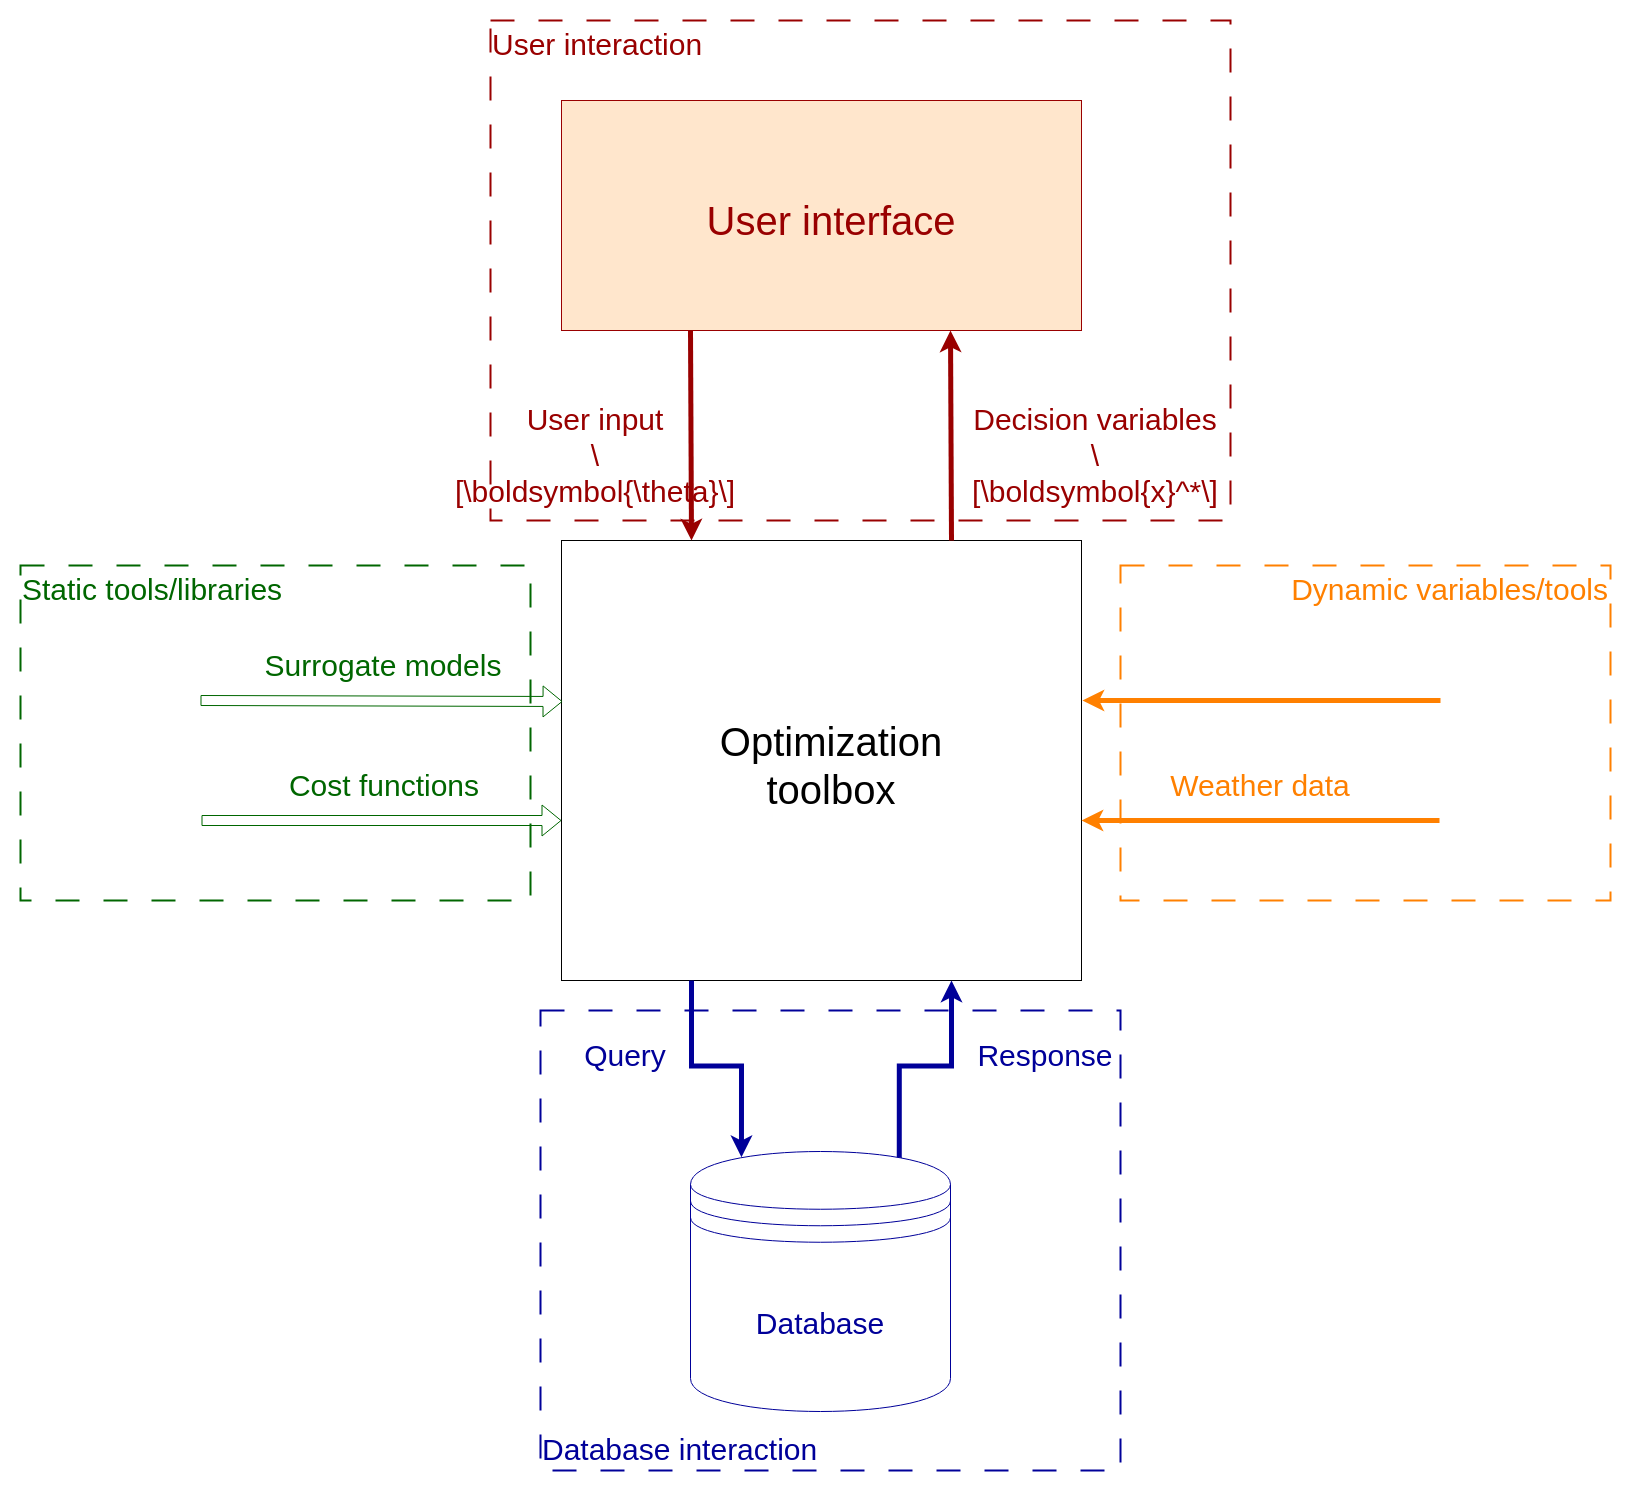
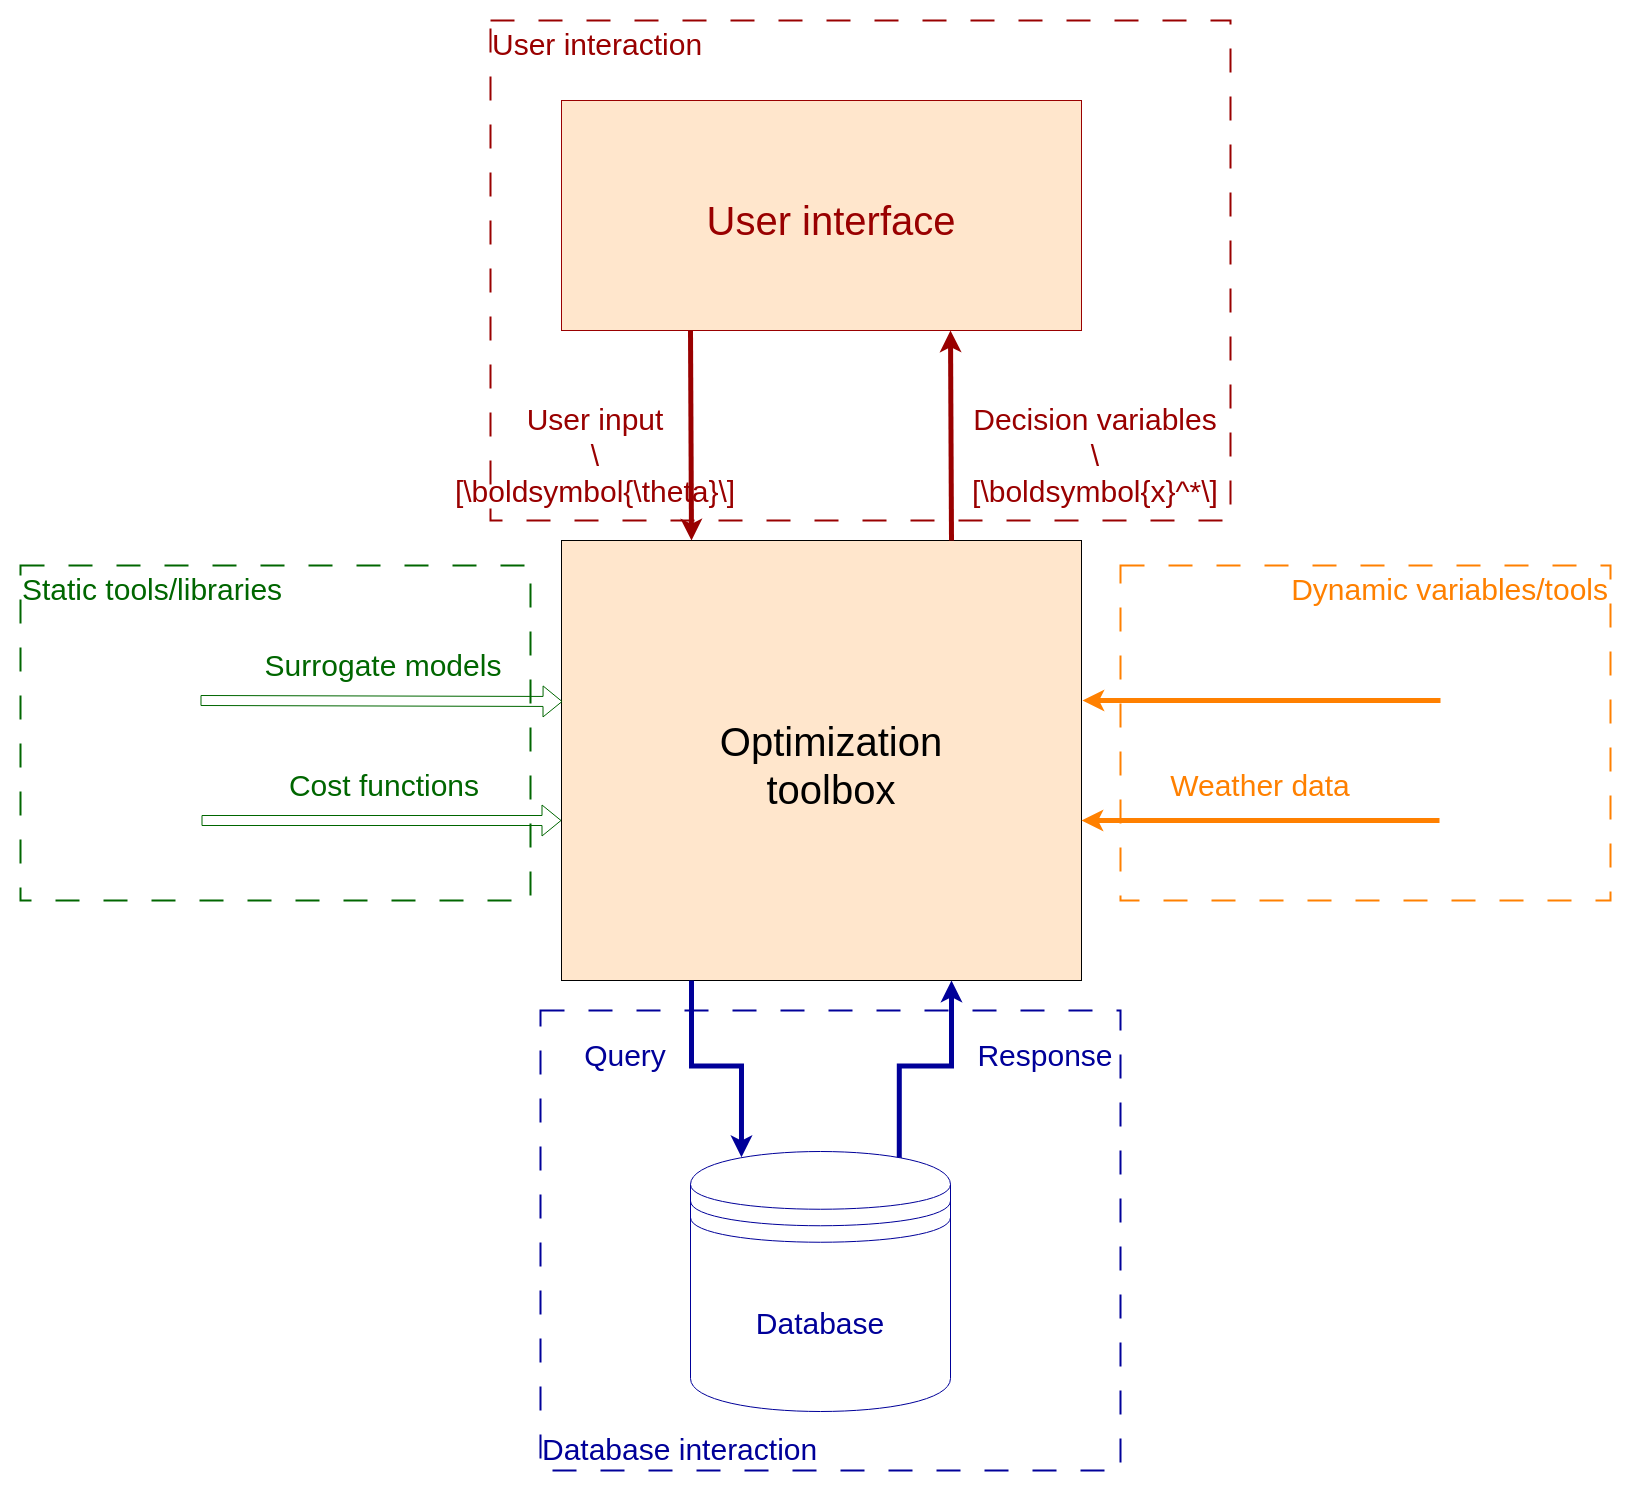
node "Optimization toolbox": fillcolor #ffffff -> #ffe6cc
